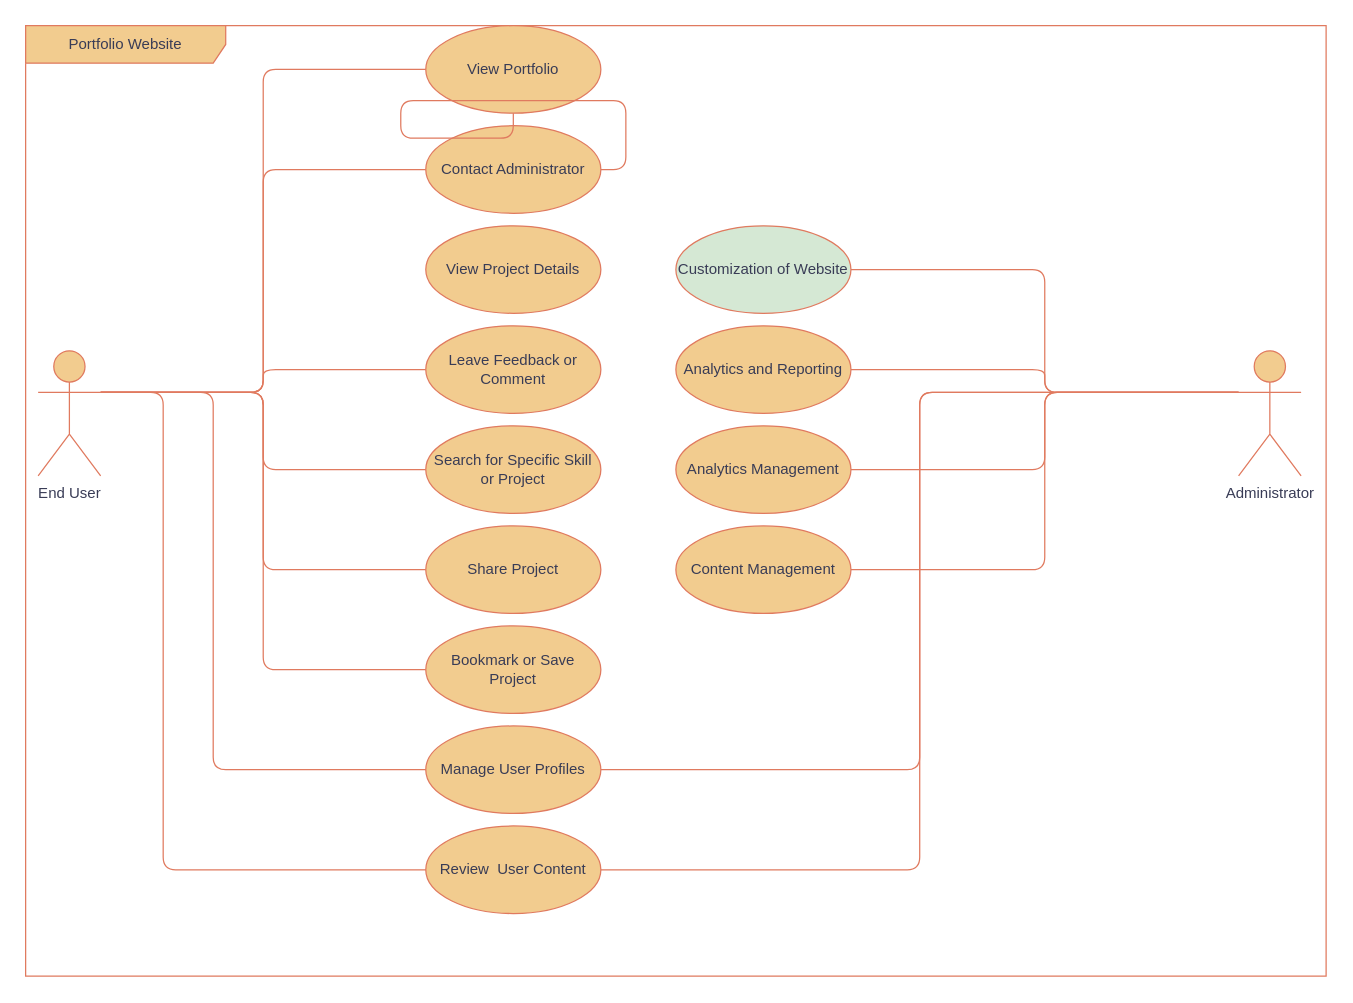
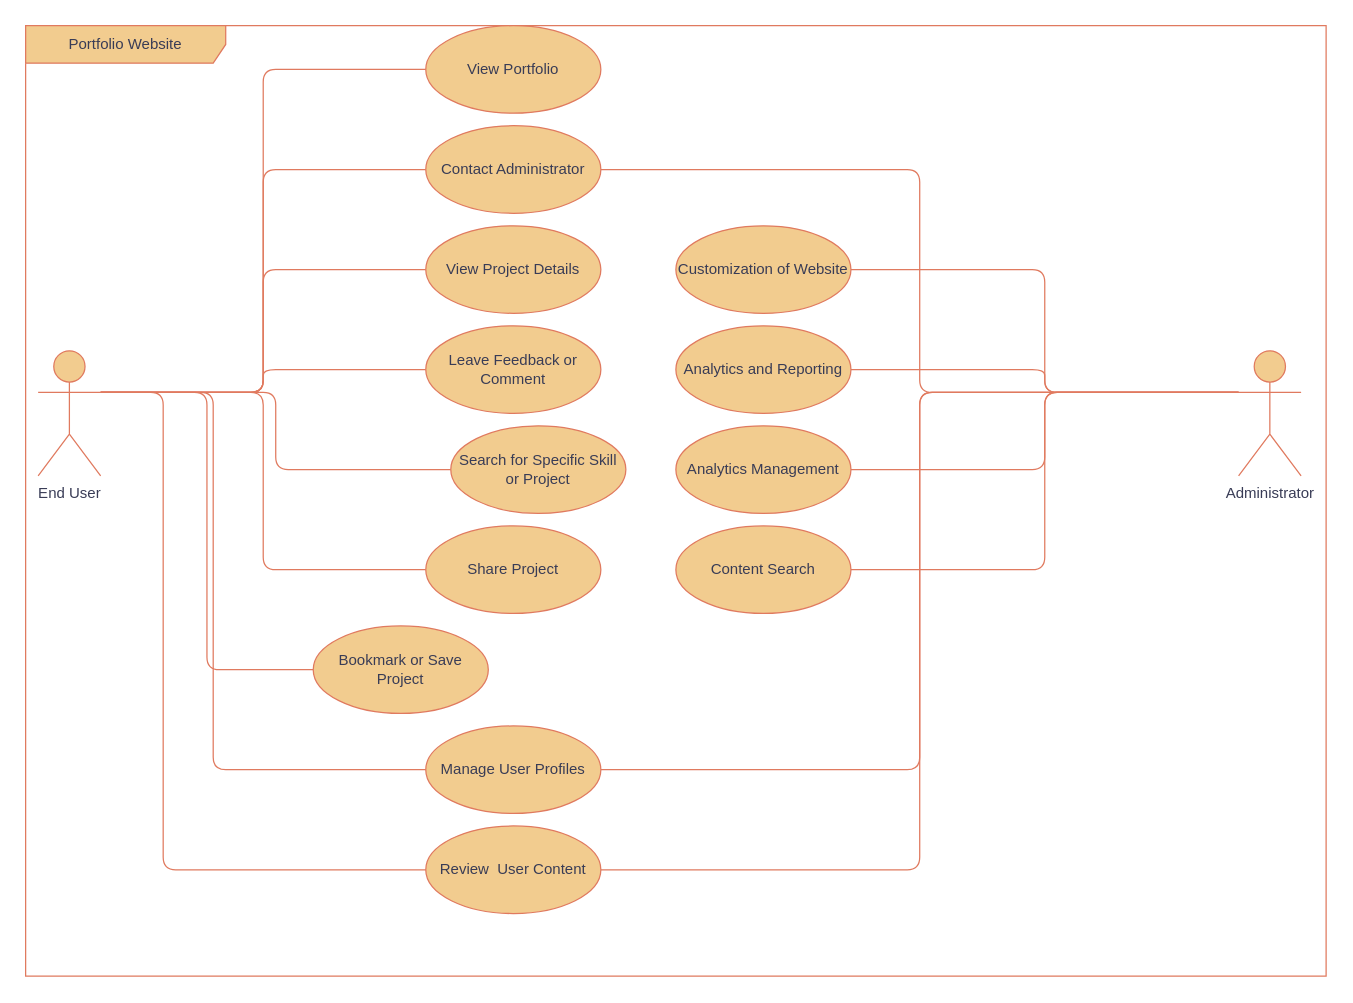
edge "View Portfolio" -- "Contact Administrator": now "Administrator" -- "Contact Administrator"
edge "View Project Details" -- "End User": added
node "Customization of Website": fillcolor #d5e8d4 -> #f2cc8f
node "Search for Specific Skill or Project": moved (513, 469) -> (538, 469)
node "Content Management": label "Content Management" -> "Content Search"
node "Bookmark or Save Project": moved (513, 669) -> (401, 669)
